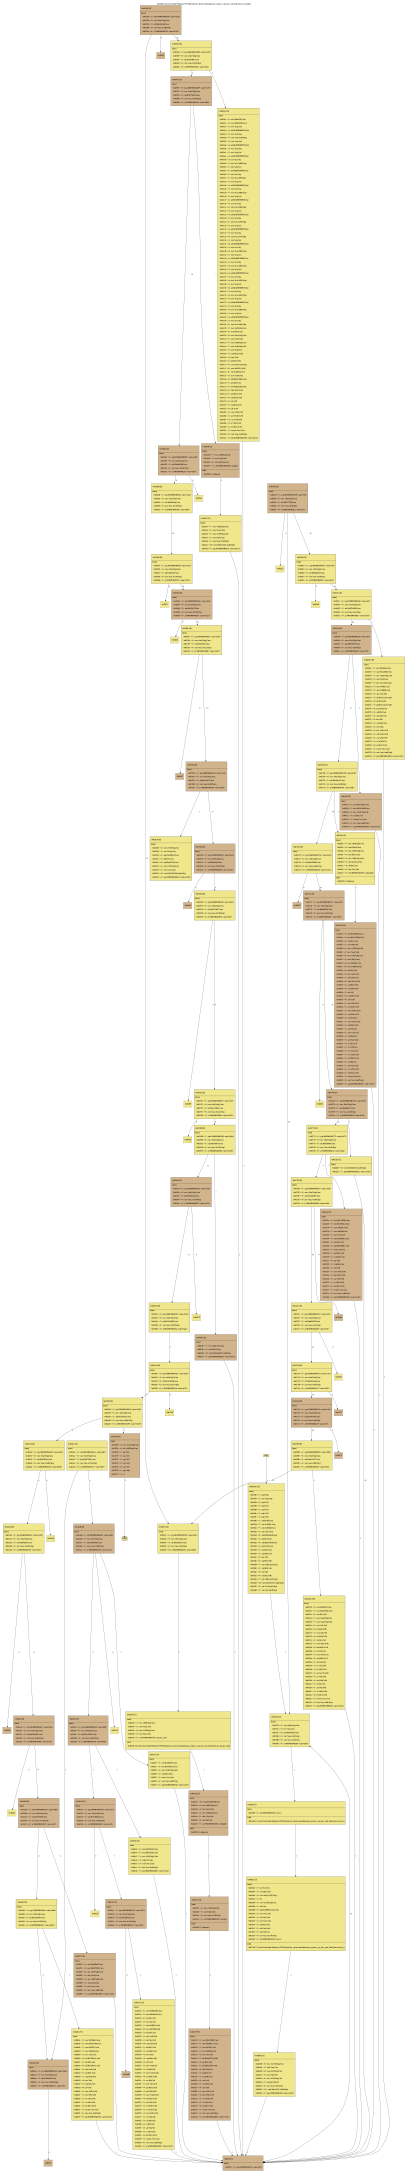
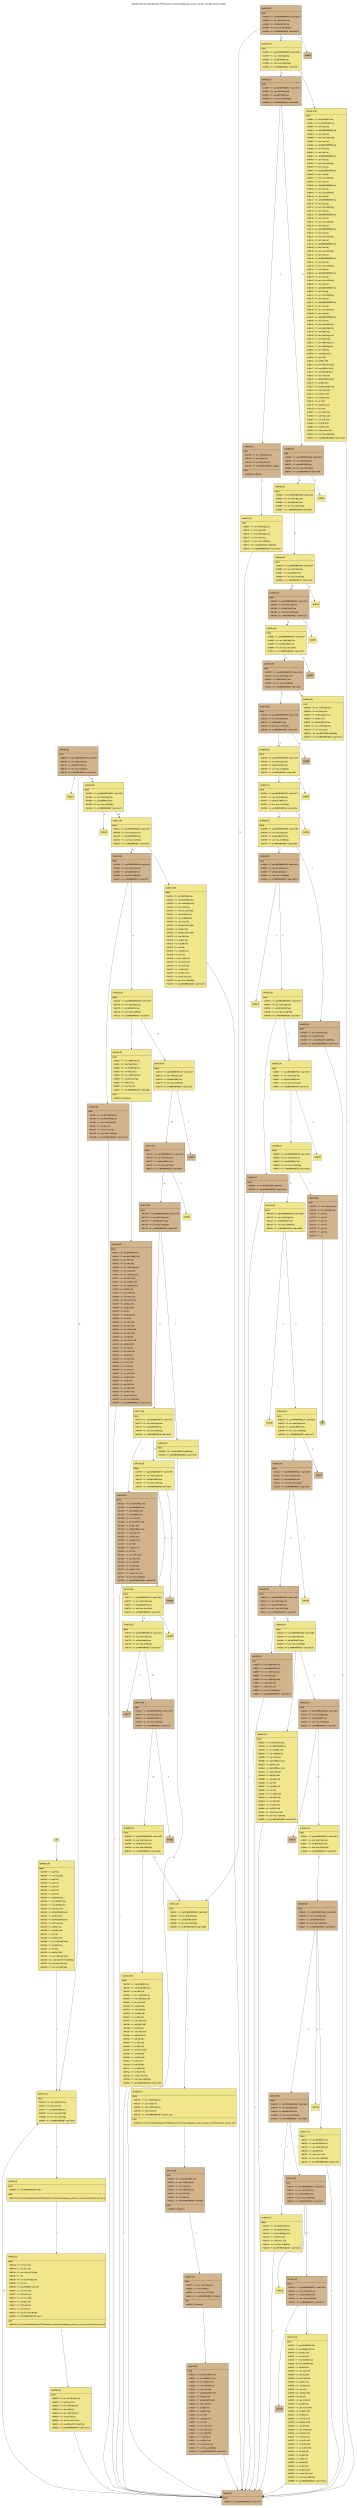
node "0x40206a [15]": added
edge "0x401abc [28]" -> "0x401aa0 [28]": reversed
